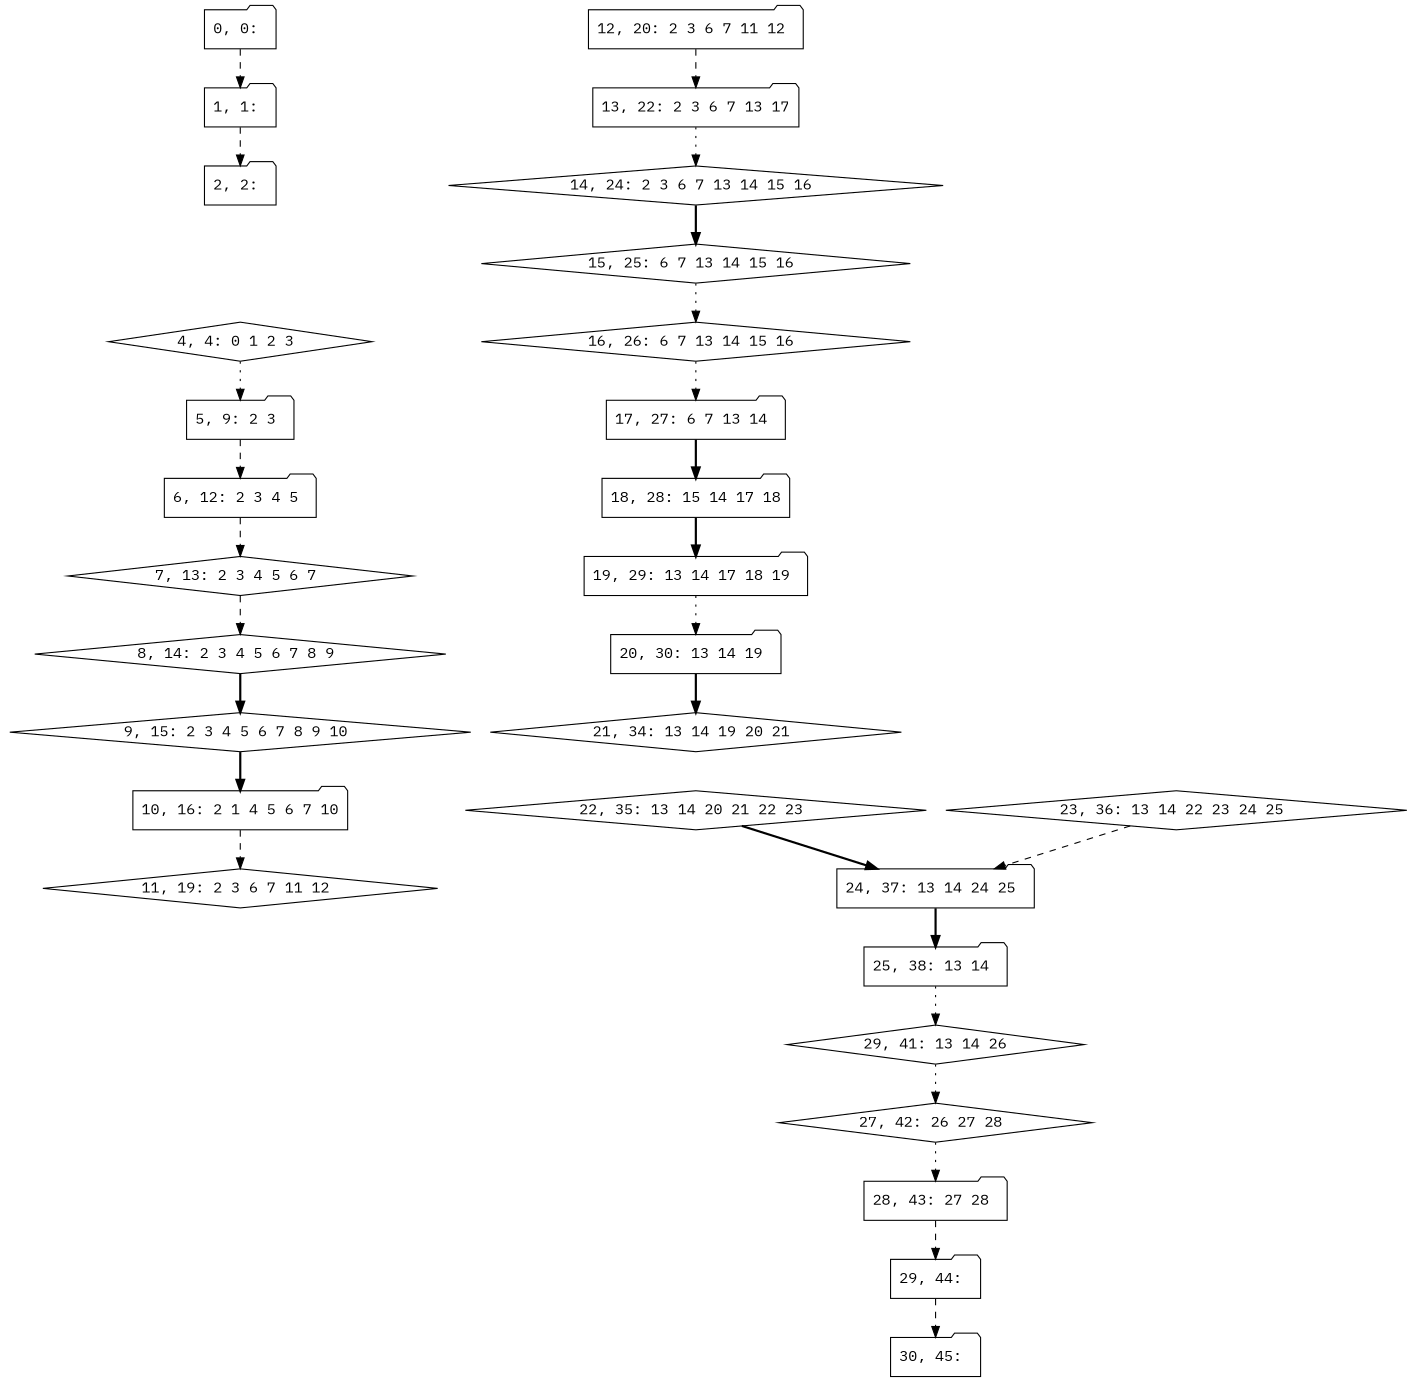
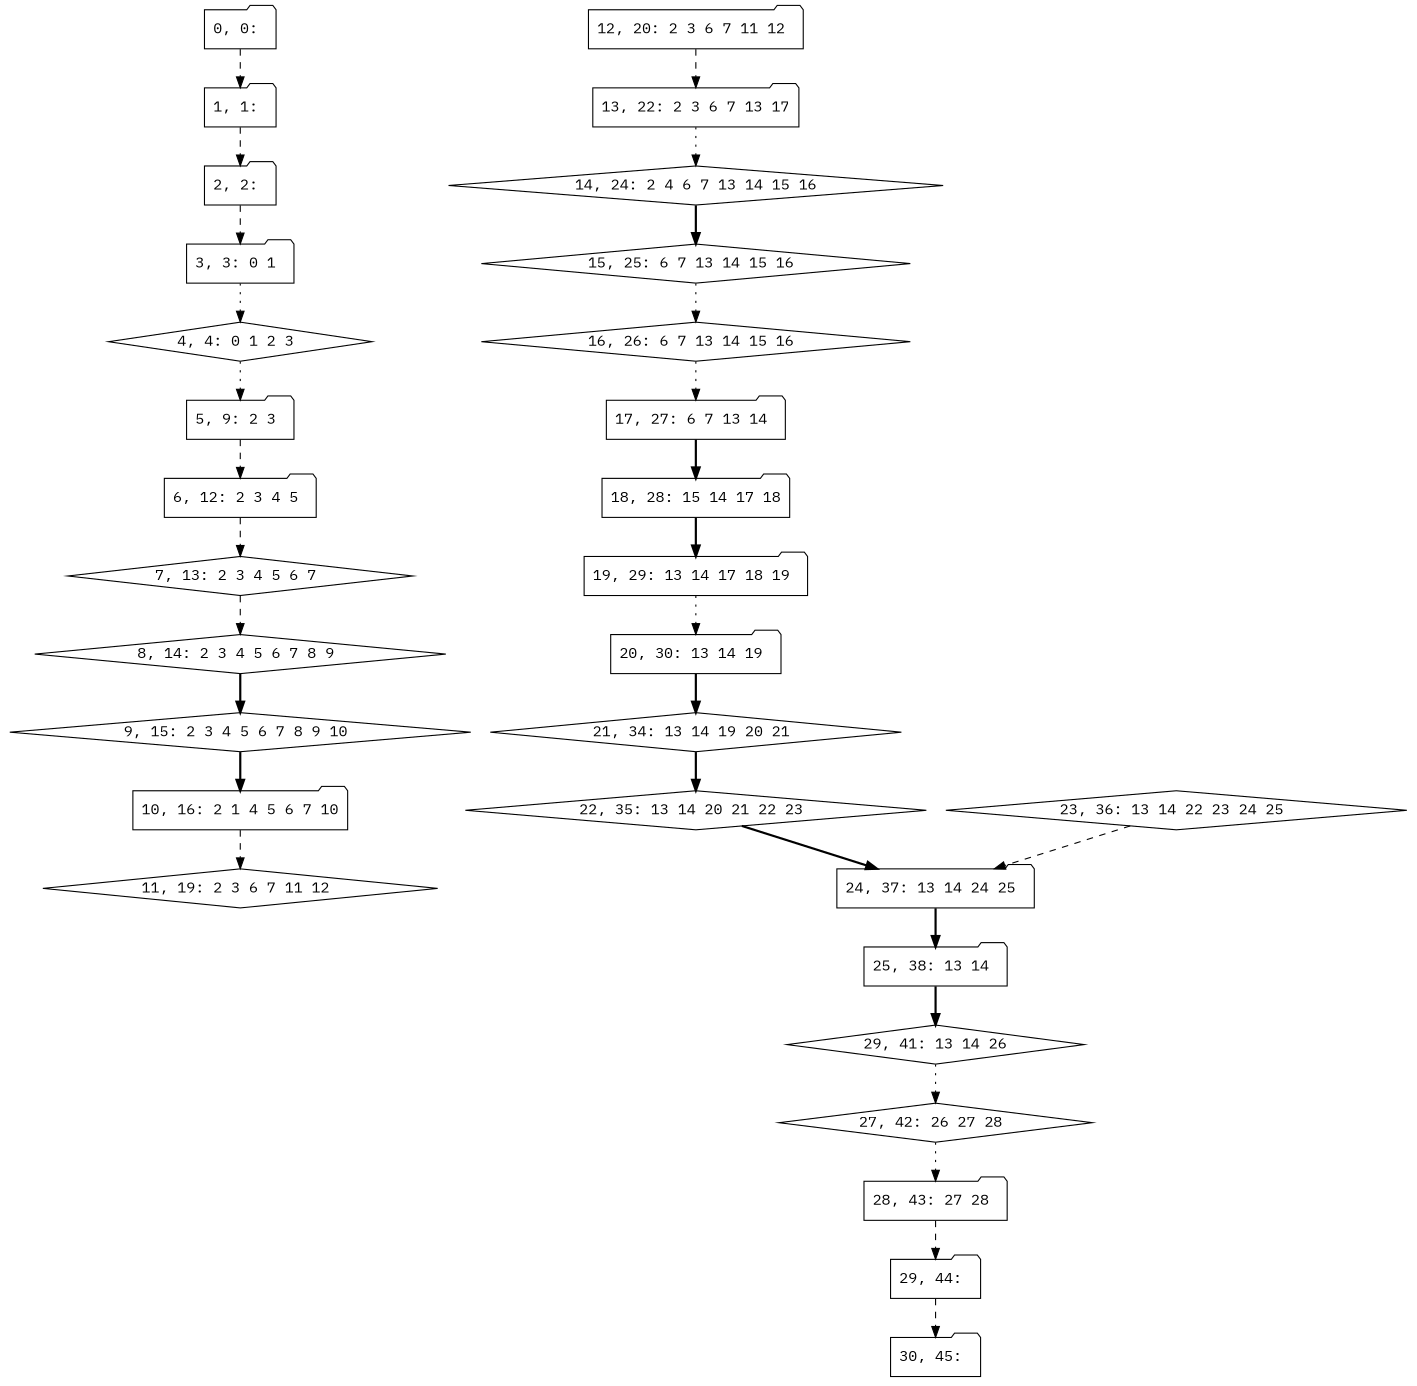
node "14, 24: 2 3 6 7 13 14 15 16": label "14, 24: 2 3 6 7 13 14 15 16" -> "14, 24: 2 4 6 7 13 14 15 16"
node "3, 3: 0 1": added
edge "21, 34: 13 14 19 20 21" -> "22, 35: 13 14 20 21 22 23": added
edge "25, 38: 13 14" -> "29, 41: 13 14 26": style dotted -> bold
